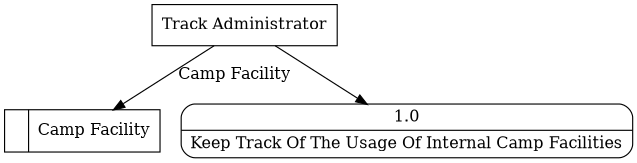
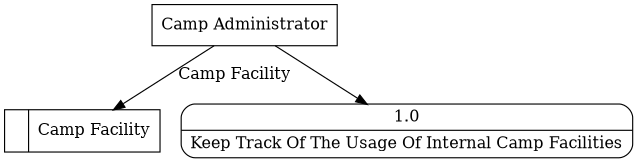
node "Track Administrator": label "Track Administrator" -> "Camp Administrator"
